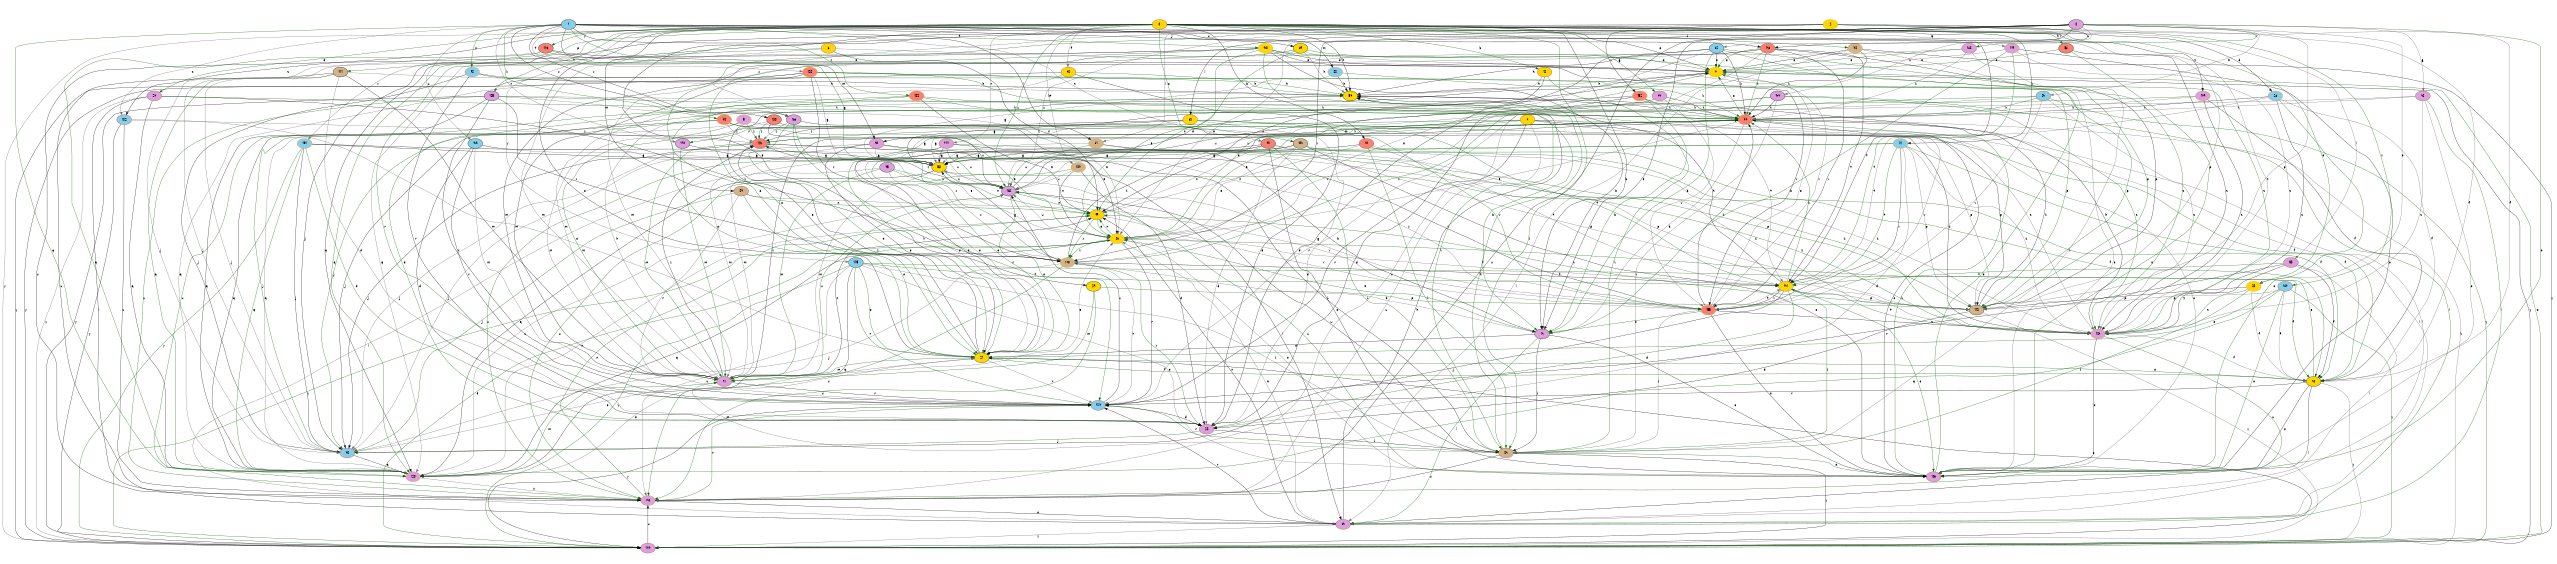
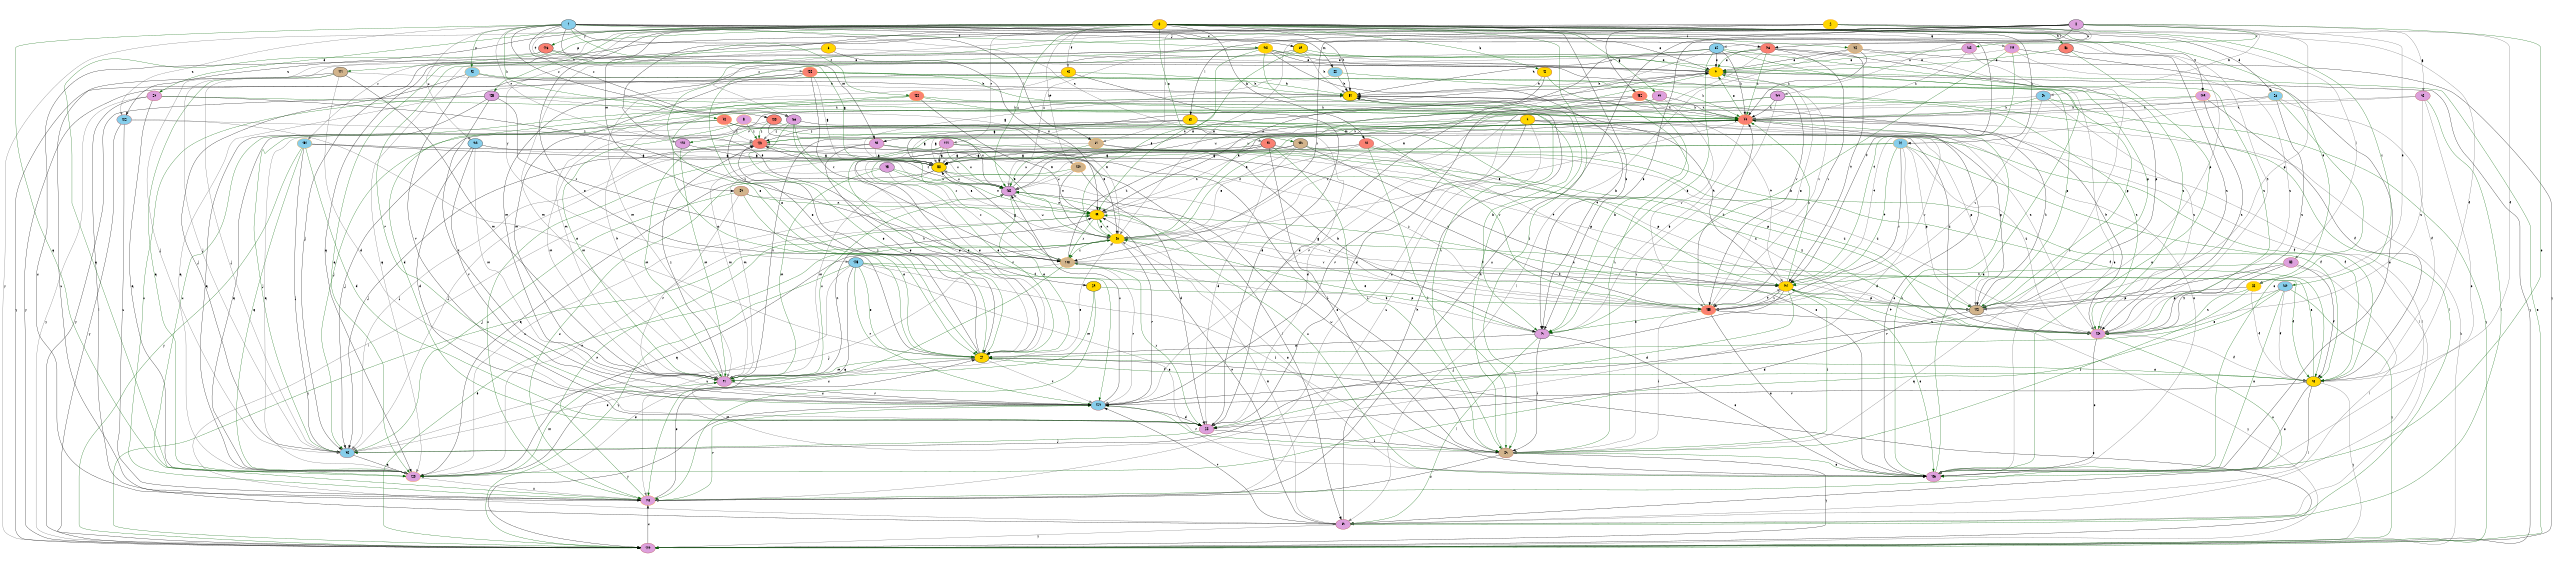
node "57": label "57" -> "51"
edge "34" -> "170": removed, label "x"
edge "148" -> "64": now "148" -> "21"
